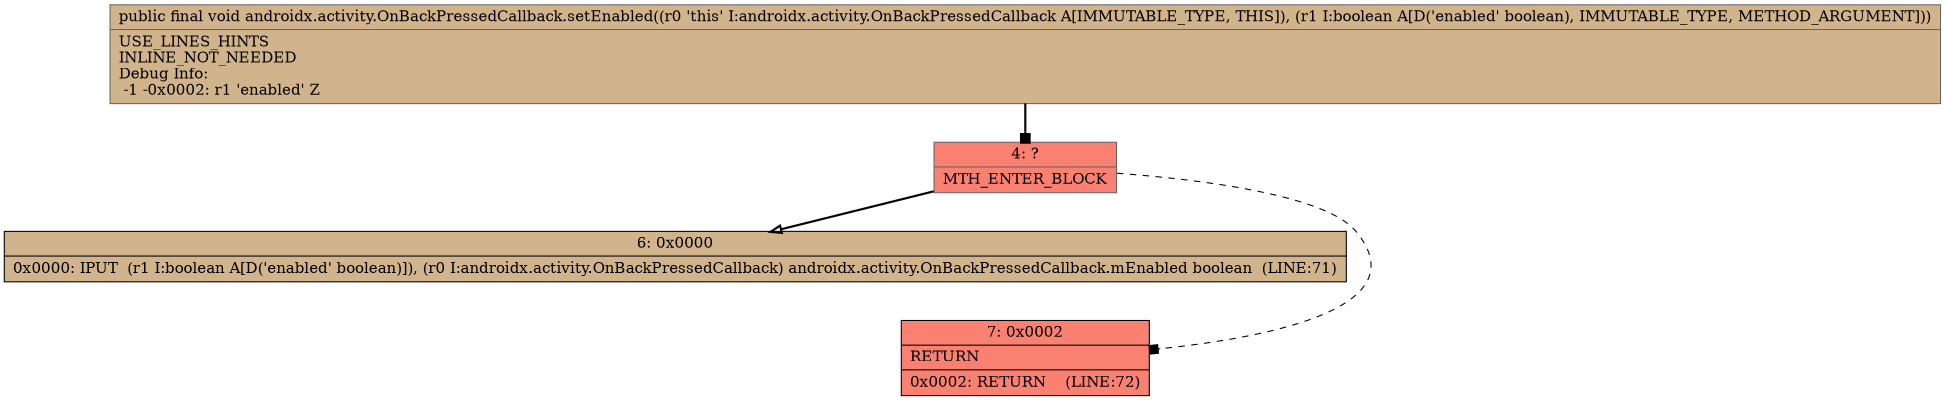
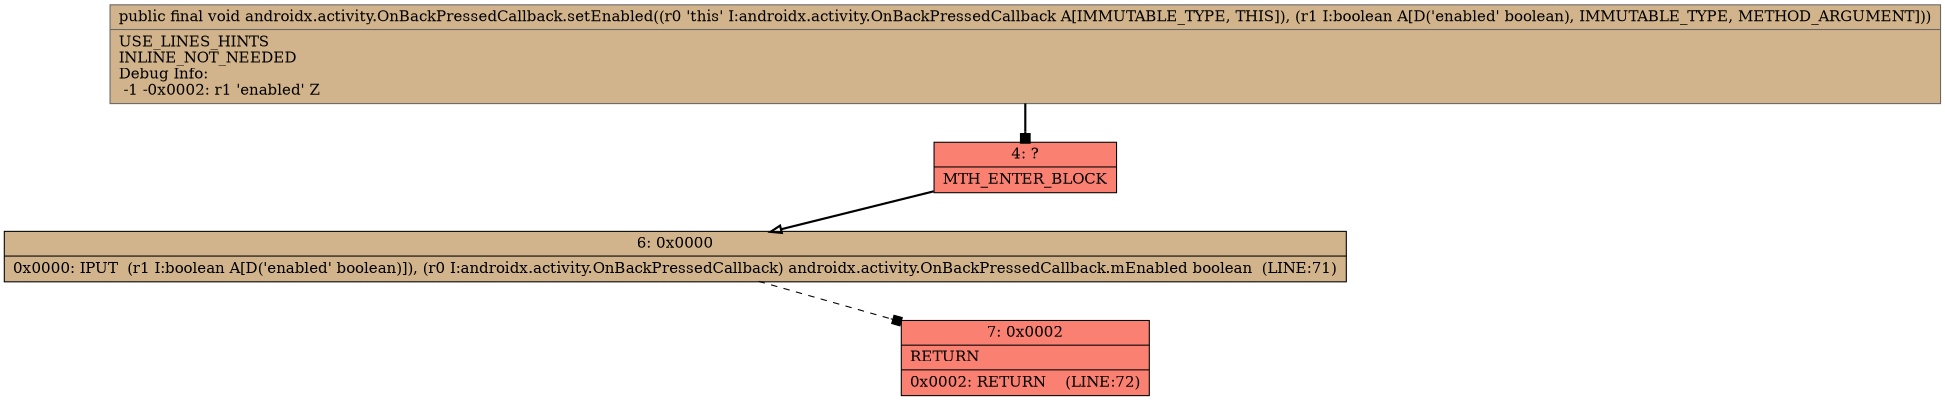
node "4: ?": color gray40 -> black
edge "4: ?" -> "7: 0x0002": now "6: 0x0000" -> "7: 0x0002"
